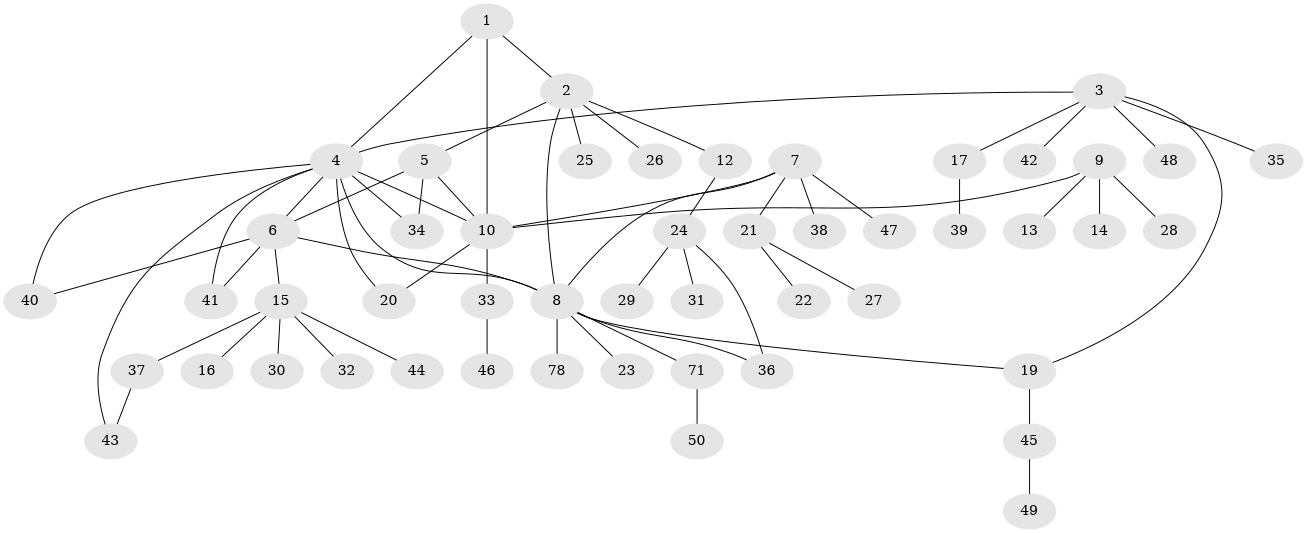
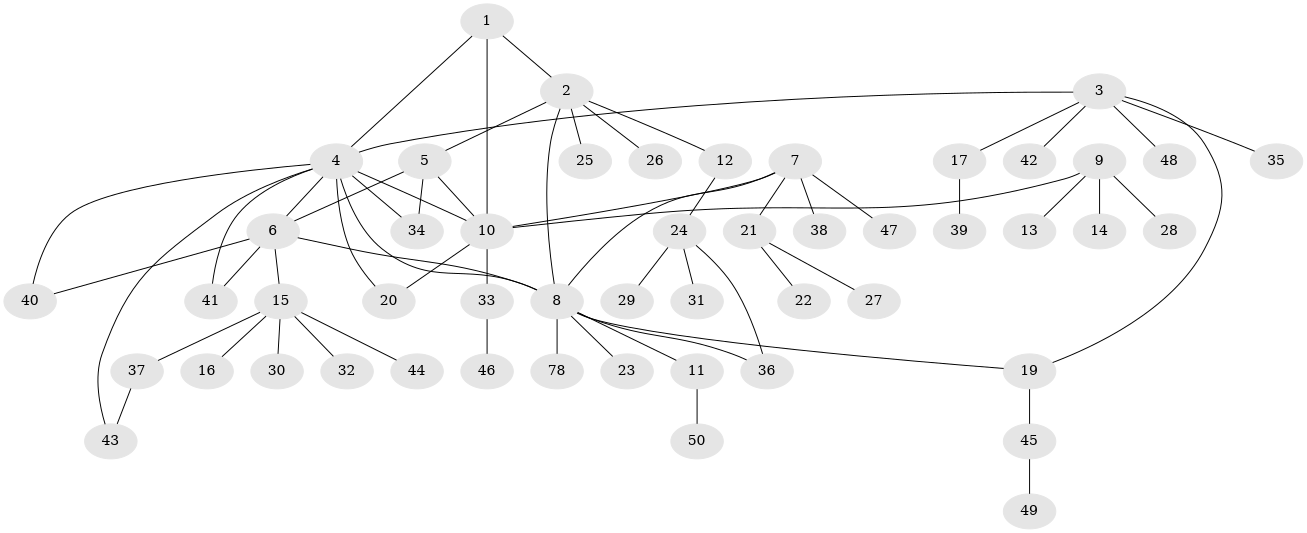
node "71": label "71" -> "11"
